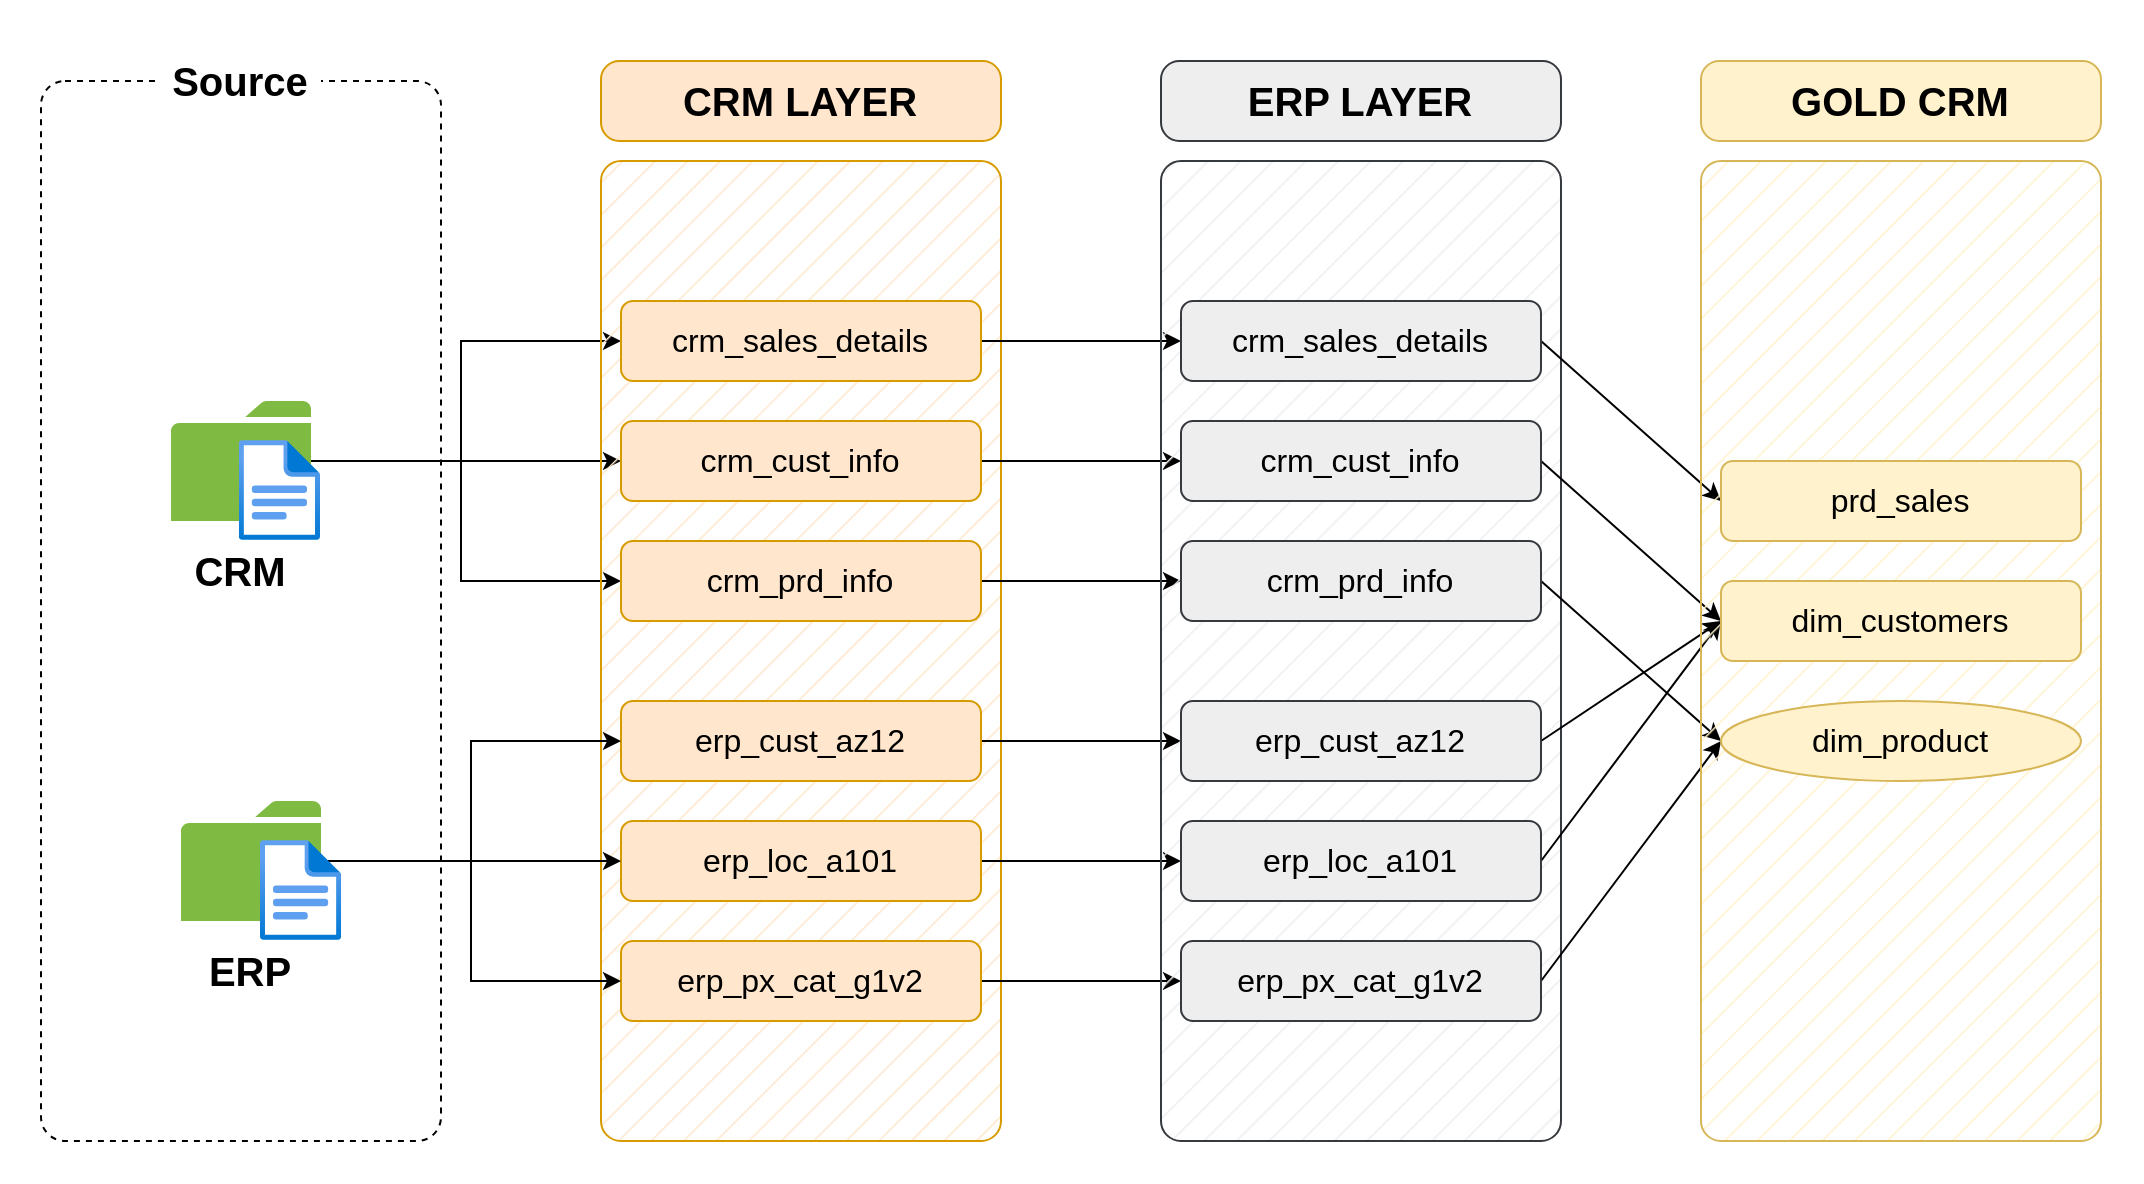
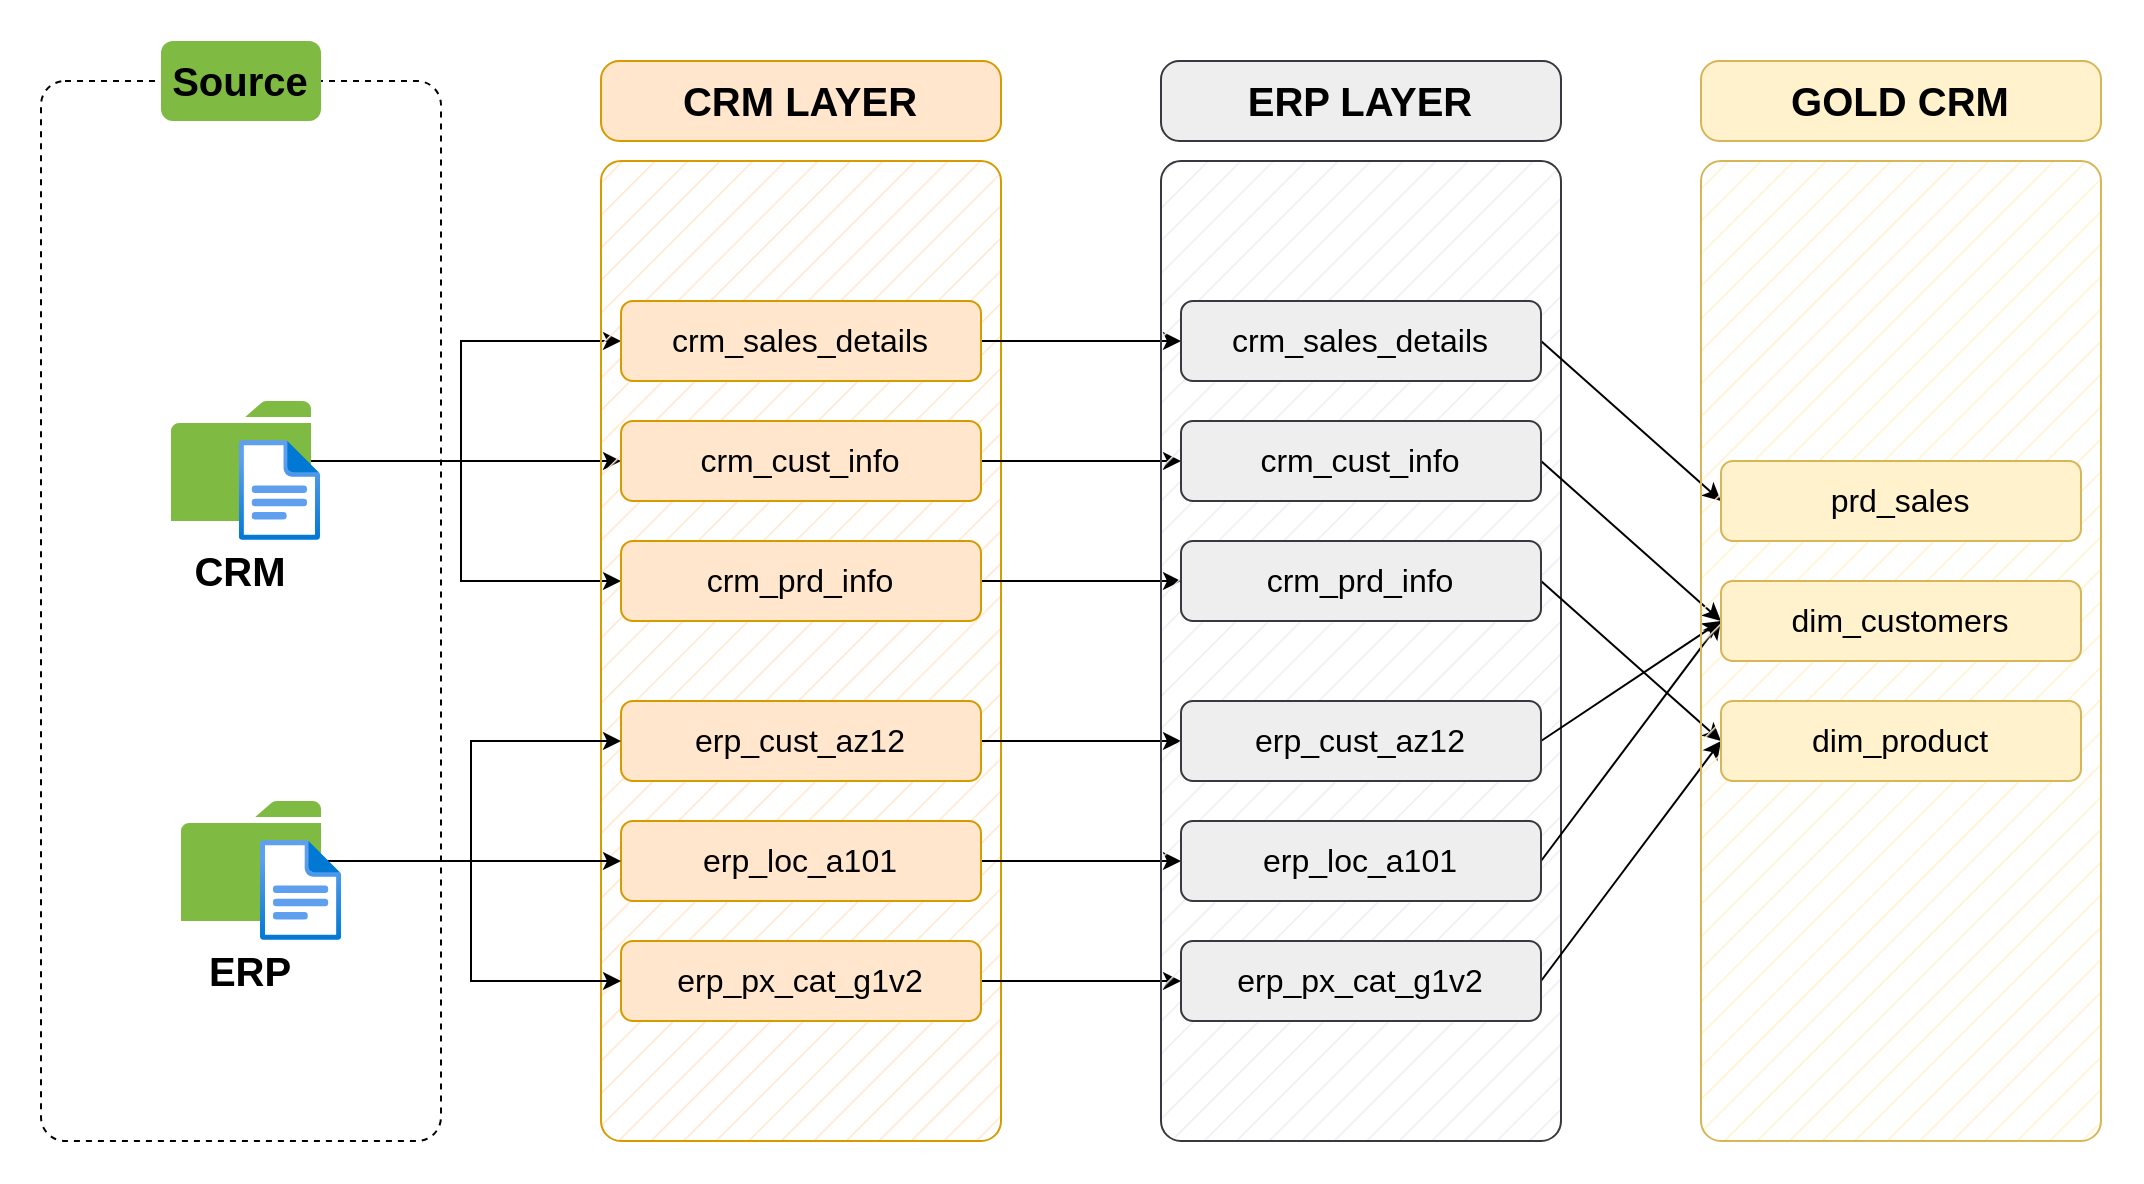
node "Source": fillcolor #ffffff -> #7fba42
node "dim_product": shape ellipse -> rounded rectangle
